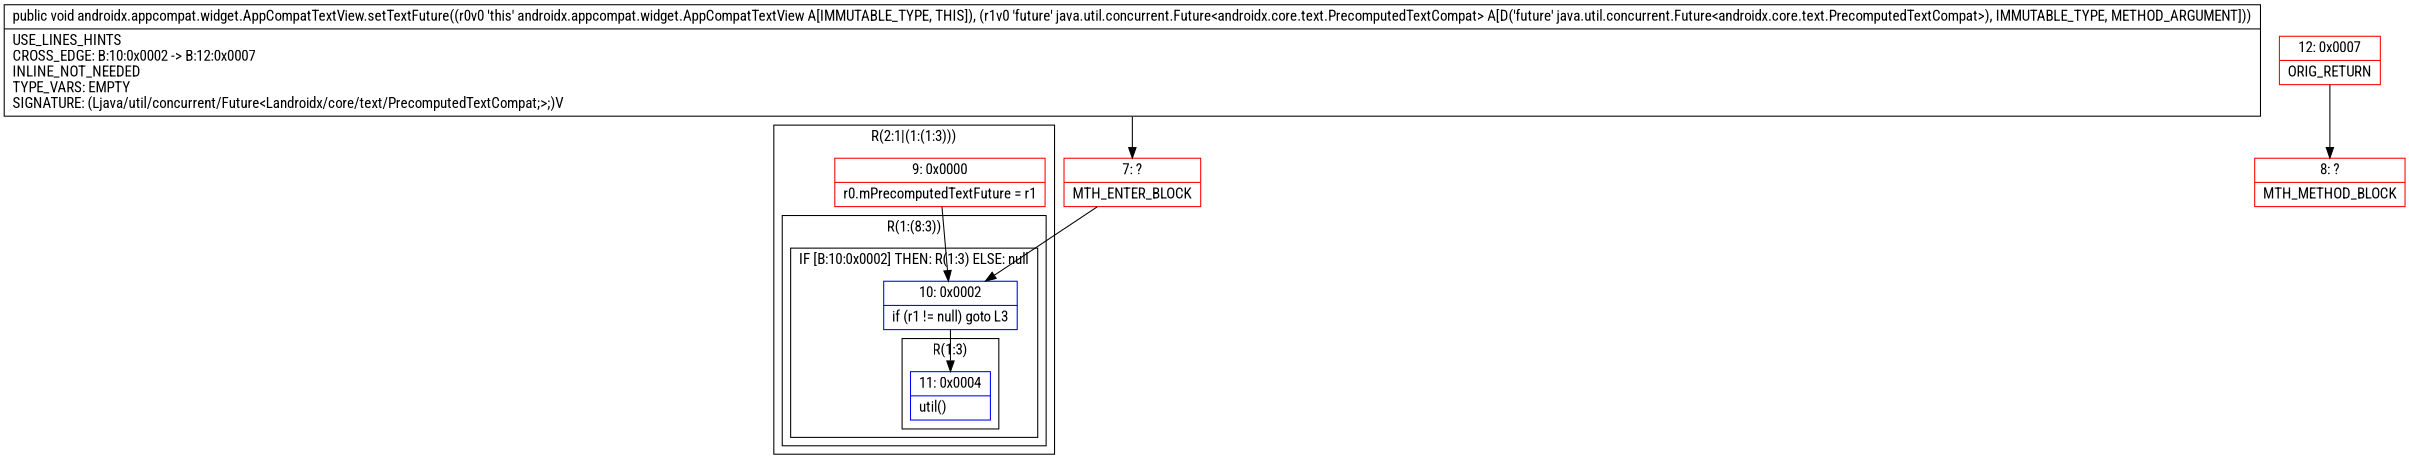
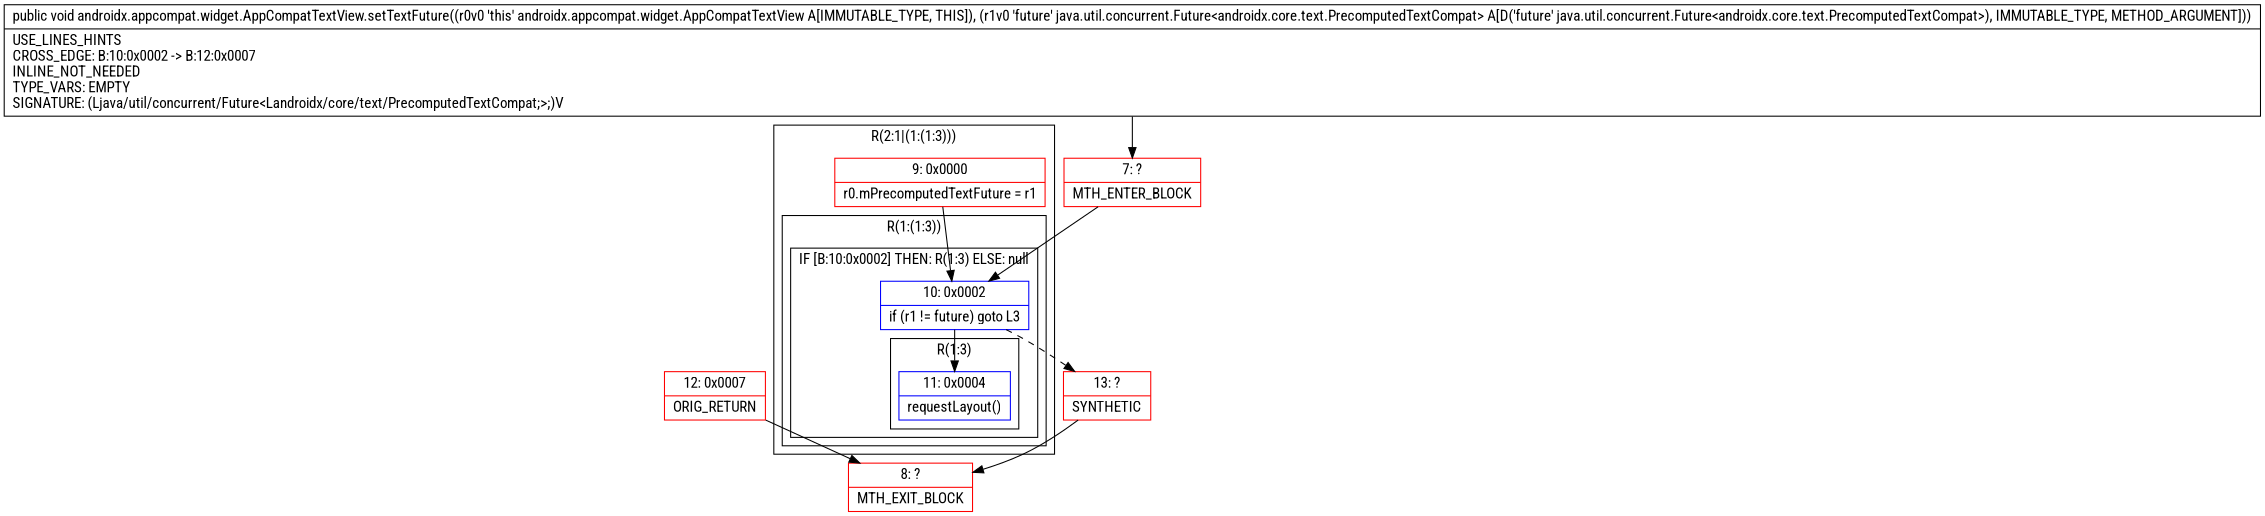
node "8: ?": text "MTH_METHOD_BLOCK" -> "MTH_EXIT_BLOCK"
cluster "R(1:(8:3))": label "R(1:(8:3))" -> "R(1:(1:3))"
node "10: 0x0002": text "if (r1 != null) goto L3" -> "if (r1 != future) goto L3"
node "13: ?": added
node "11: 0x0004": text "util()" -> "requestLayout()"
